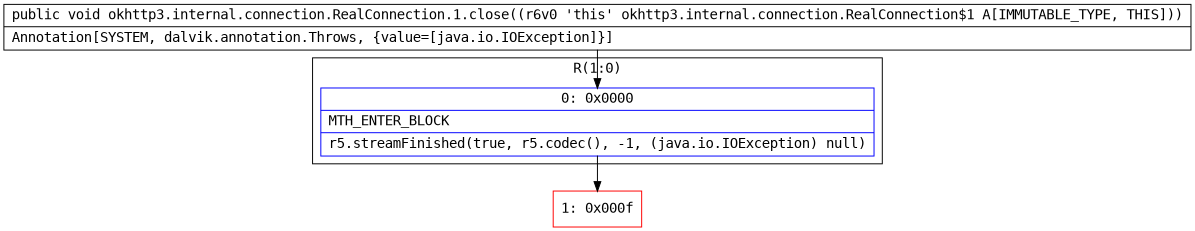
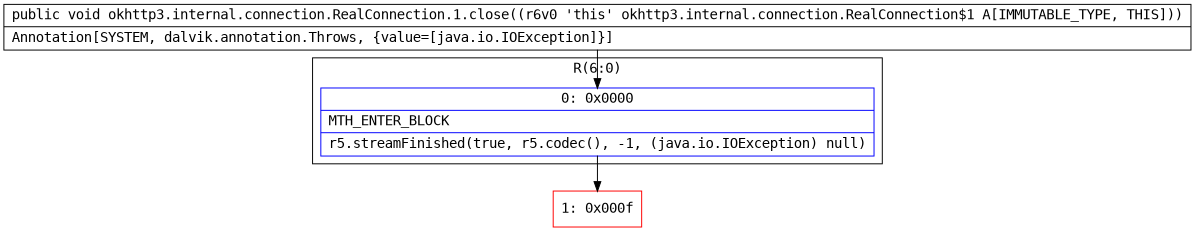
cluster "R(1:0)": label "R(1:0)" -> "R(6:0)"
